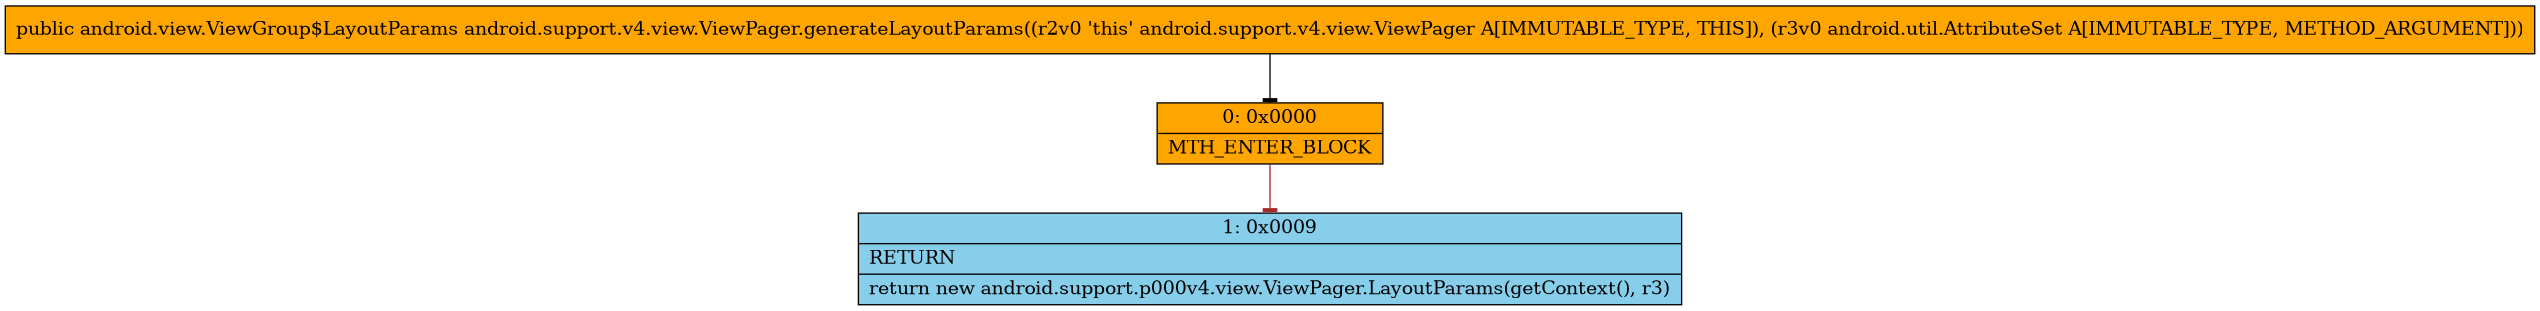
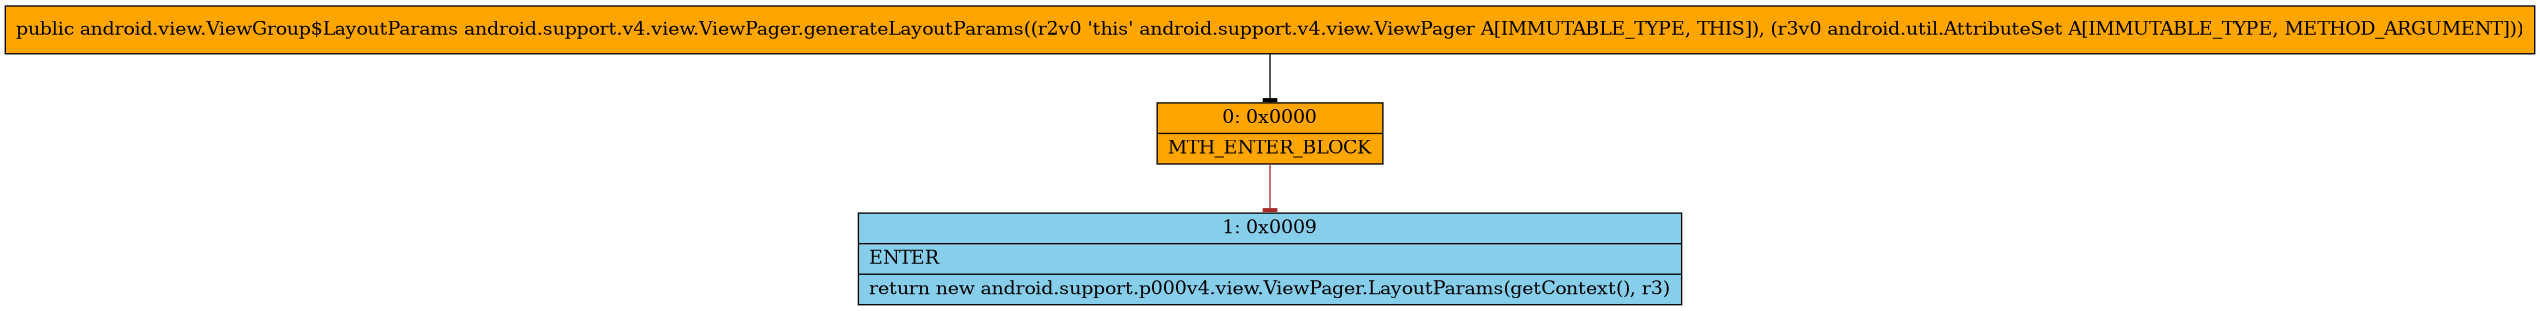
node "1: 0x0009": text "RETURN" -> "ENTER"
